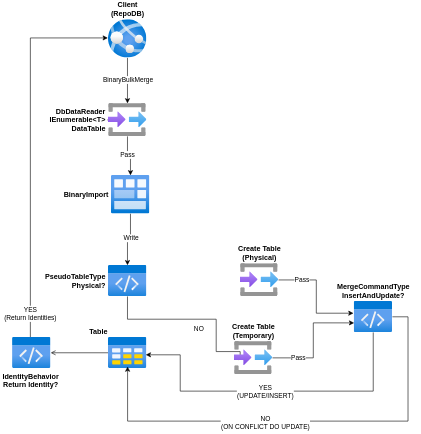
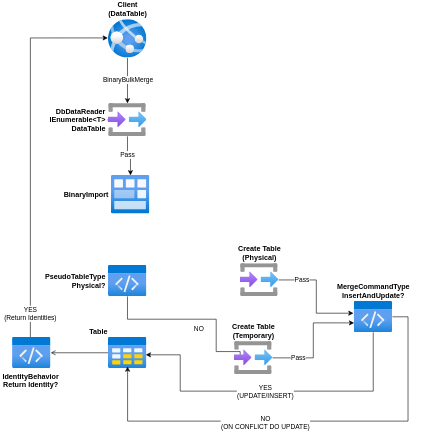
node "Client (RepoDB)": label "Client (RepoDB)" -> "Client (DataTable)"
edge "BinaryImport" -> "PseudoTableType Physical?": removed, label "Write"
